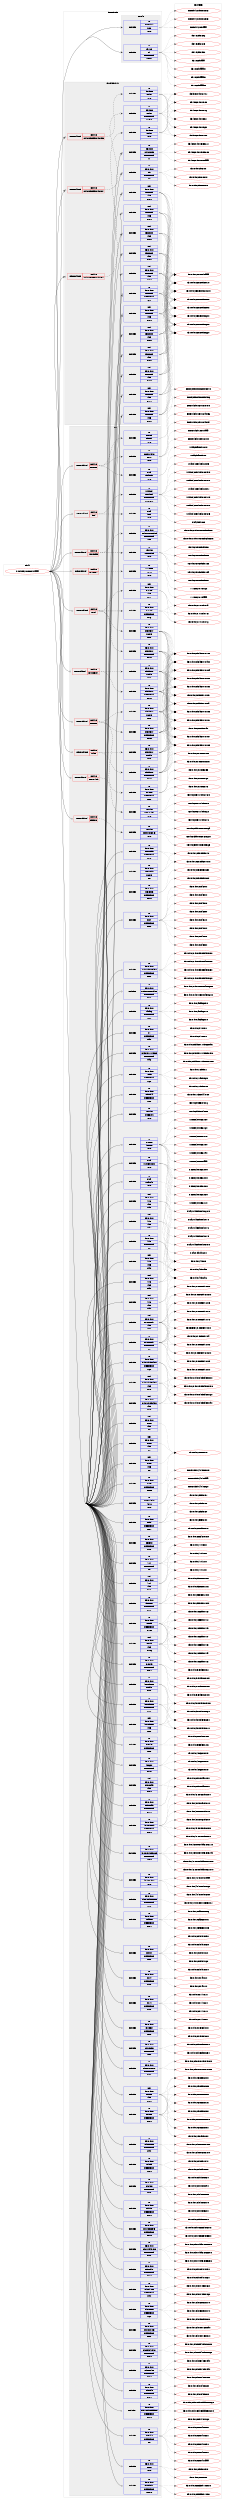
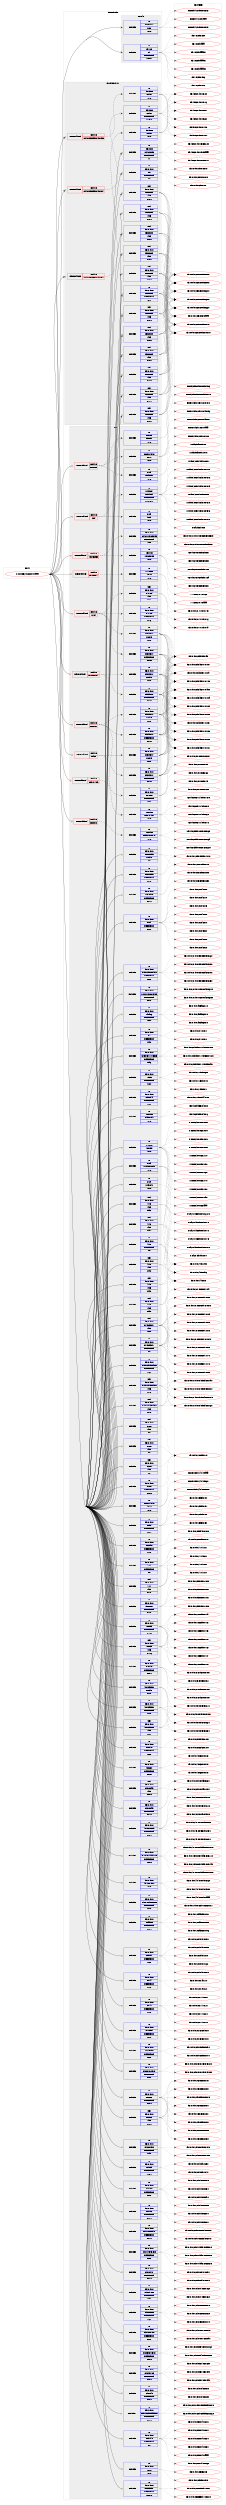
node "sys-block/open-iscsi-2.0.873-r2": added
node "dev-castellan/cryptography-1.8.1": label "dev-castellan/cryptography-1.8.1" -> "dev-python/cryptography-1.8.1"
